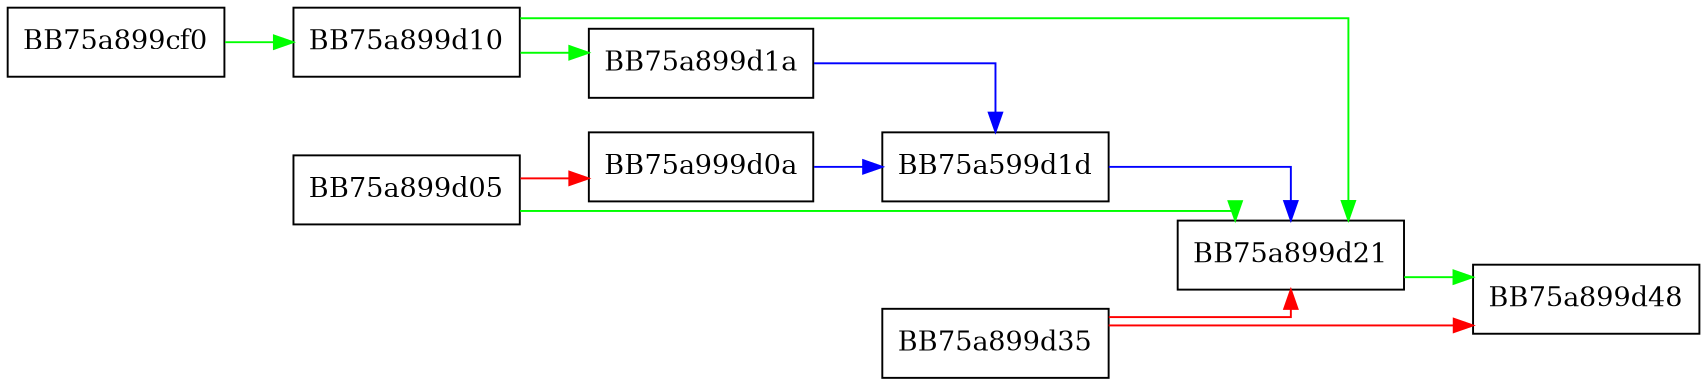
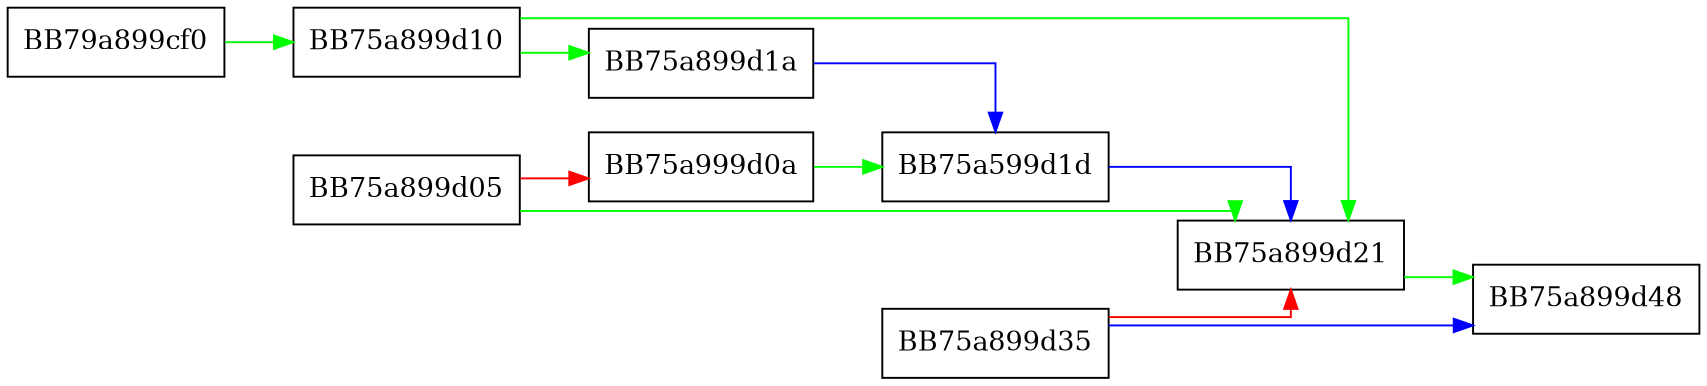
node "BB75a899cf0": label "BB75a899cf0" -> "BB79a899cf0"
edge "BB75a999d0a" -> "BB75a599d1d": color blue -> green
edge "BB75a899d35" -> "BB75a899d48": color red -> blue
